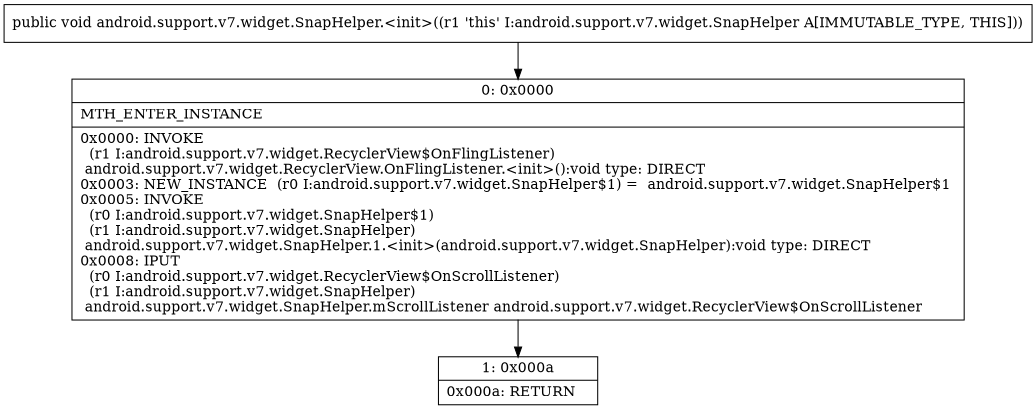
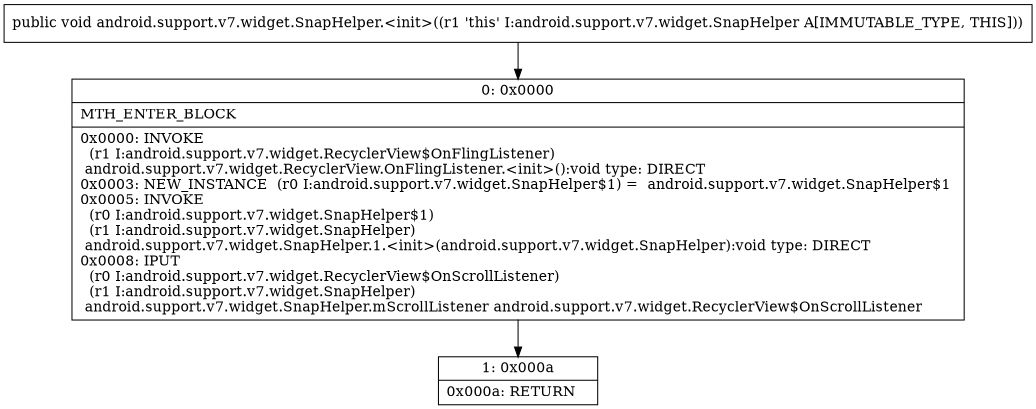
node "0: 0x0000": text "MTH_ENTER_INSTANCE" -> "MTH_ENTER_BLOCK"
